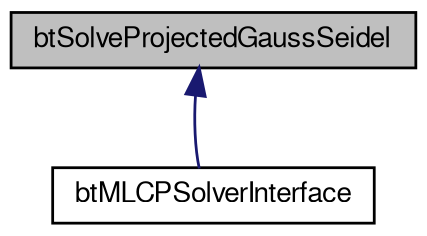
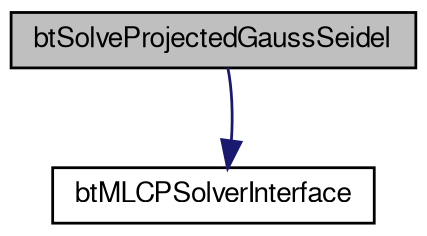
edge "btMLCPSolverInterface" -> "btSolveProjectedGaussSeidel": reversed
